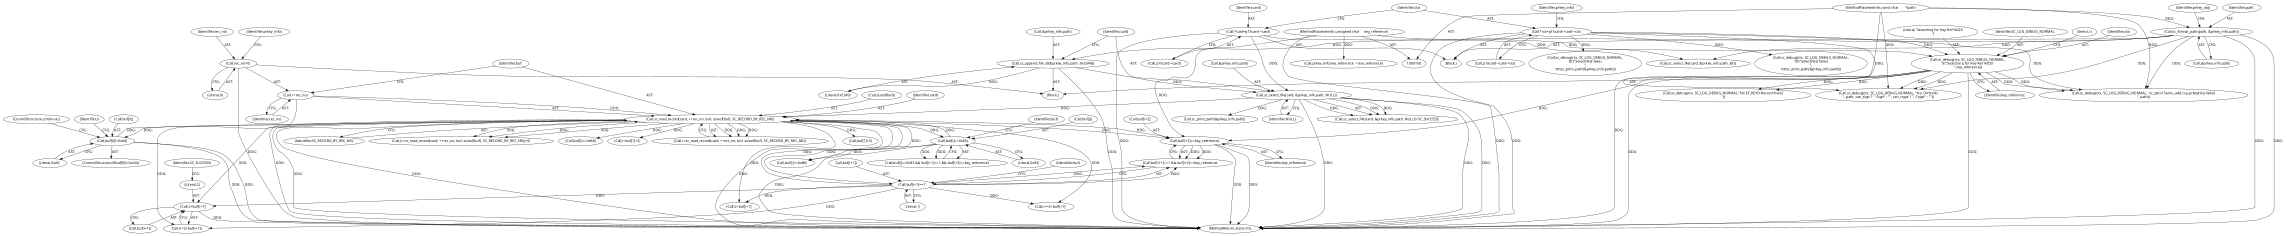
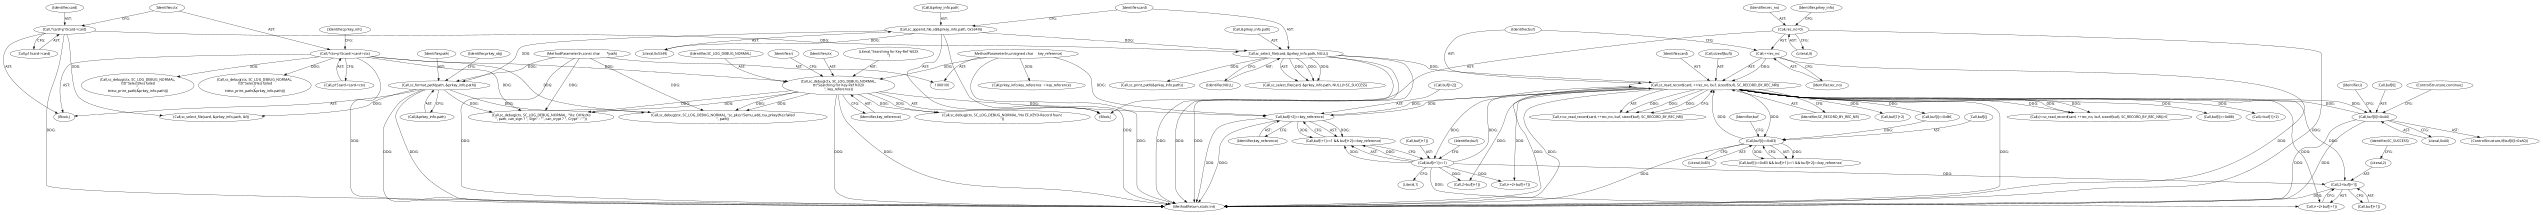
node "(Select,r)": label "(Select,r)" -> "(Identifier,r)"
edge "(Call,sc_format_path(path, &prkey_info.path))" -> "(Call,sc_append_file_id(&prkey_info.path, 0x5349))": reversed
edge "(Call,buf[i]==0x83)" -> "(Call,buf[i]==0xB6)": reversed
edge "(Literal,1)" -> "(Call,buf[i+1]==1)": removed, label "AST:"
